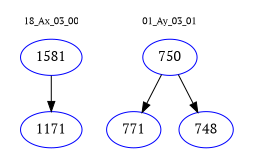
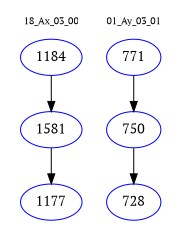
node "1184": added
edge "750" -> "771": reversed
node "1171": label "1171" -> "1177"
node "748": label "748" -> "728"
